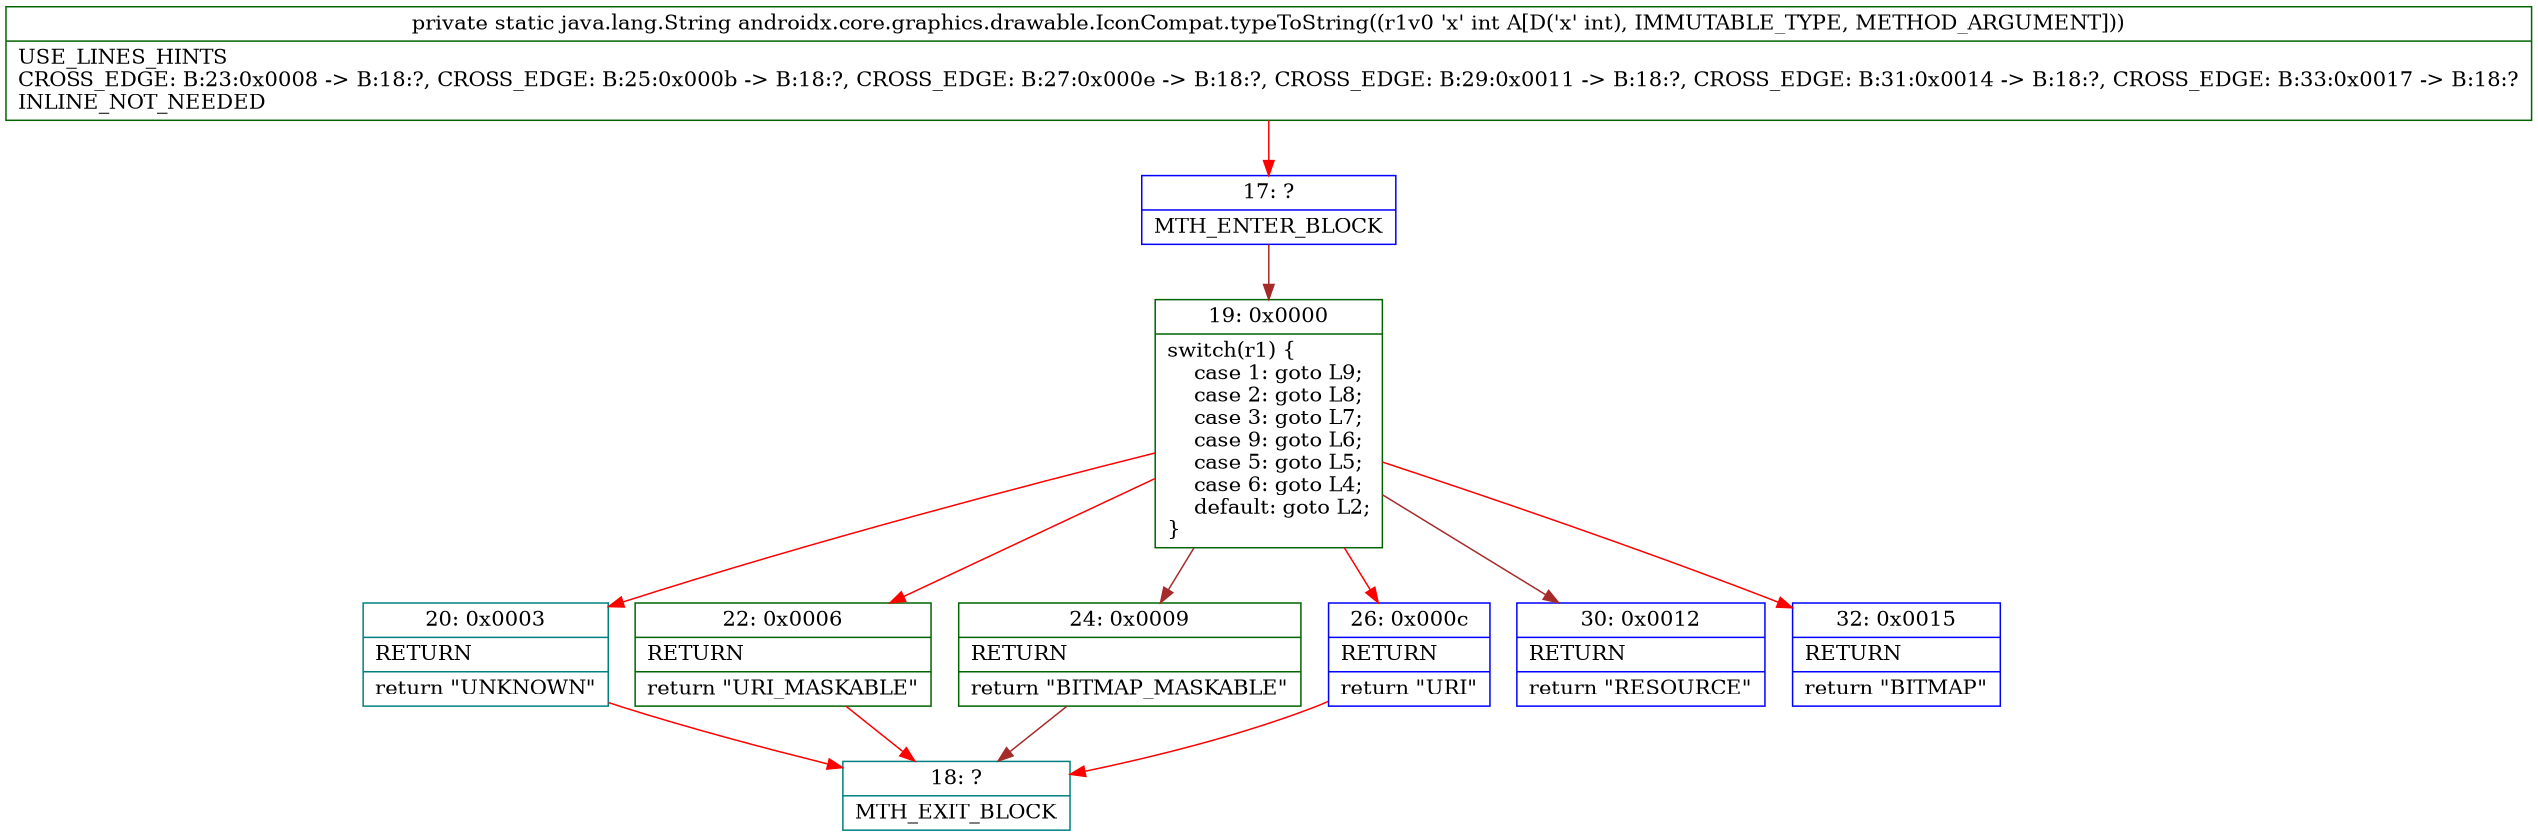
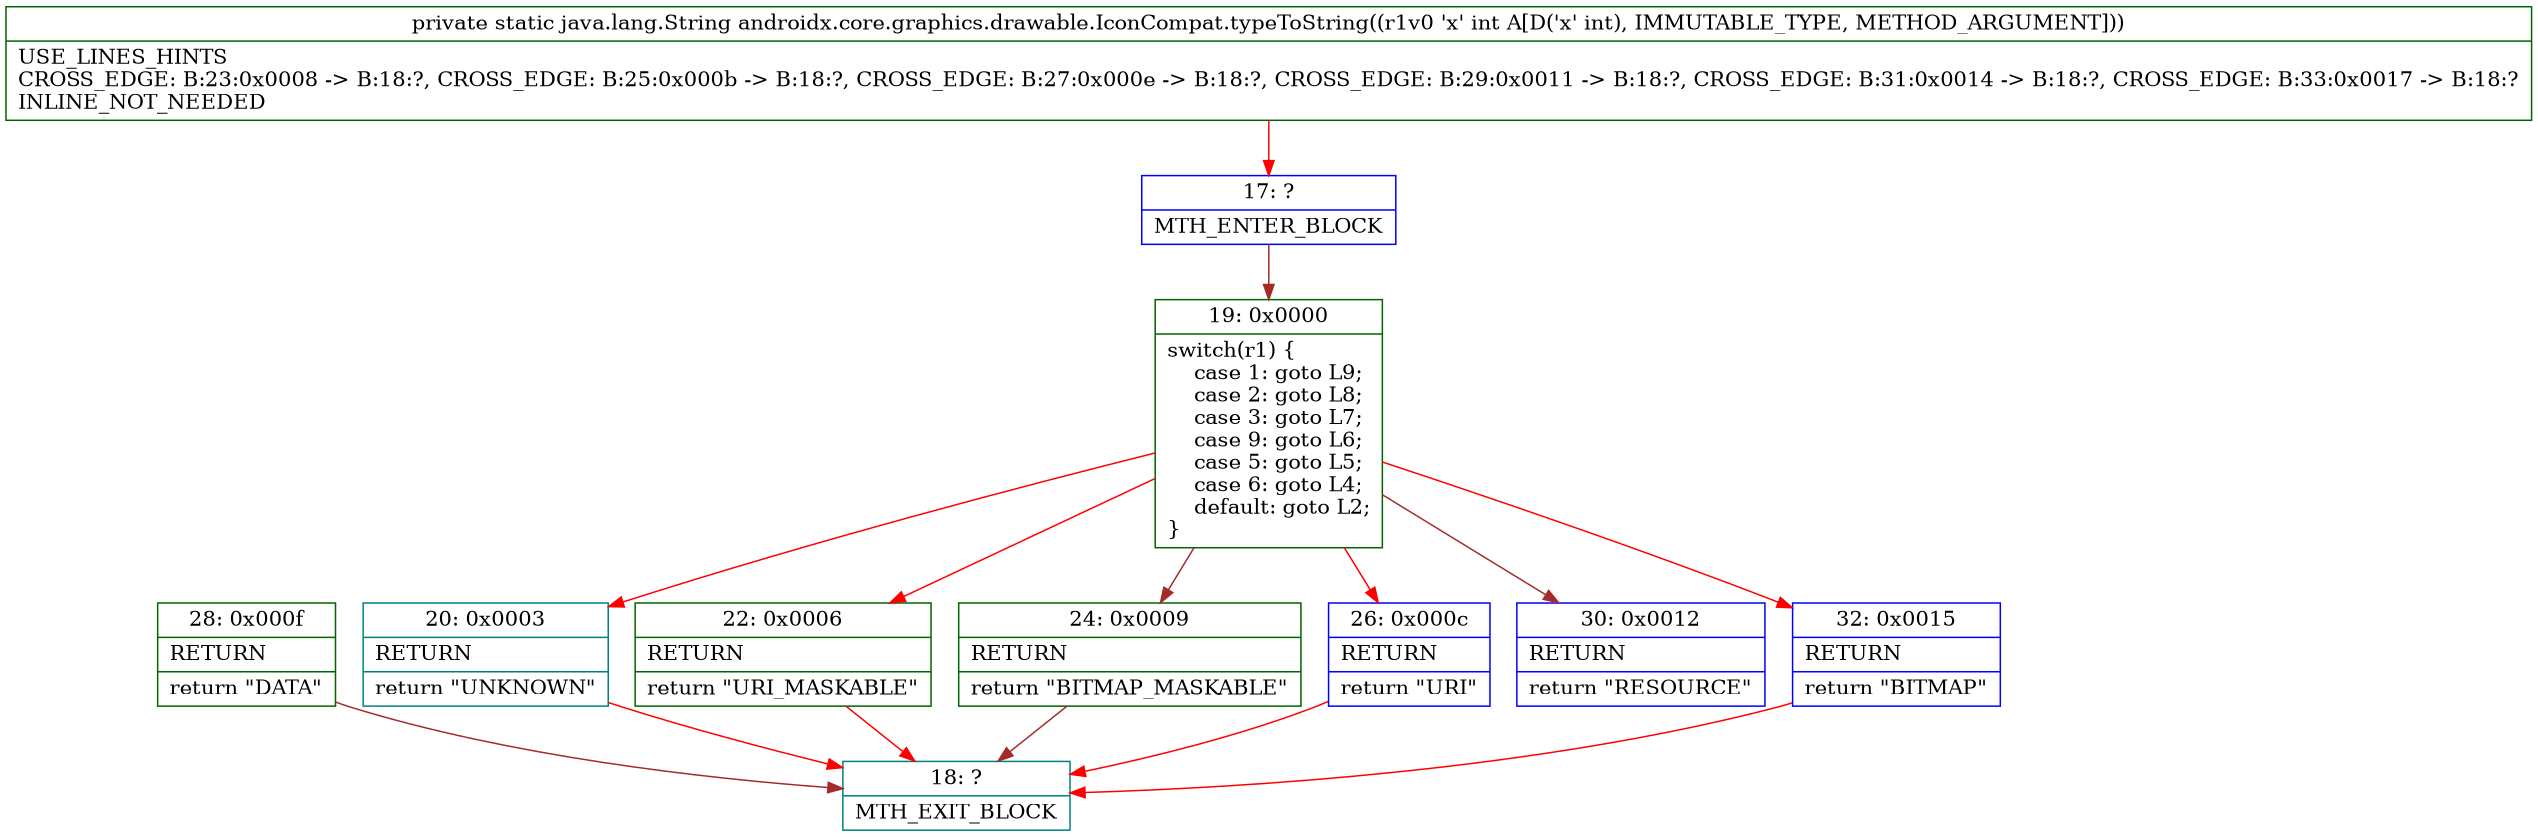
node "28: 0x000f": added
edge "32: 0x0015" -> "18: ?": added
